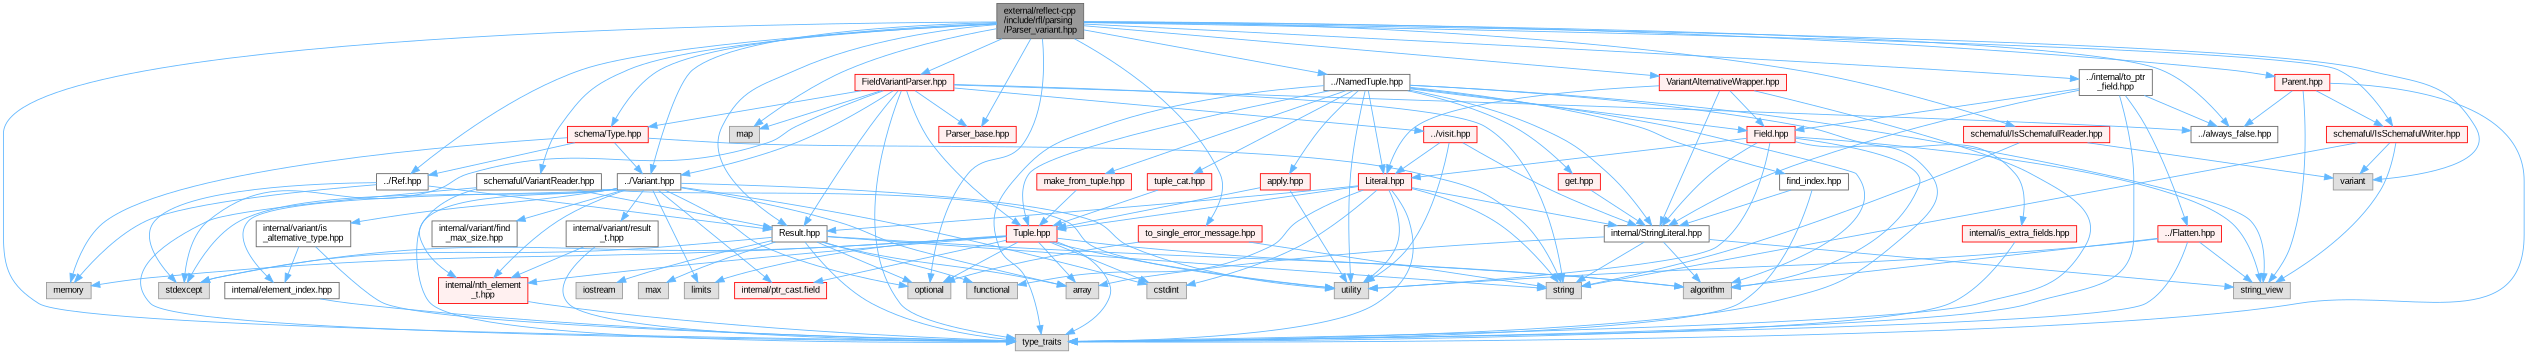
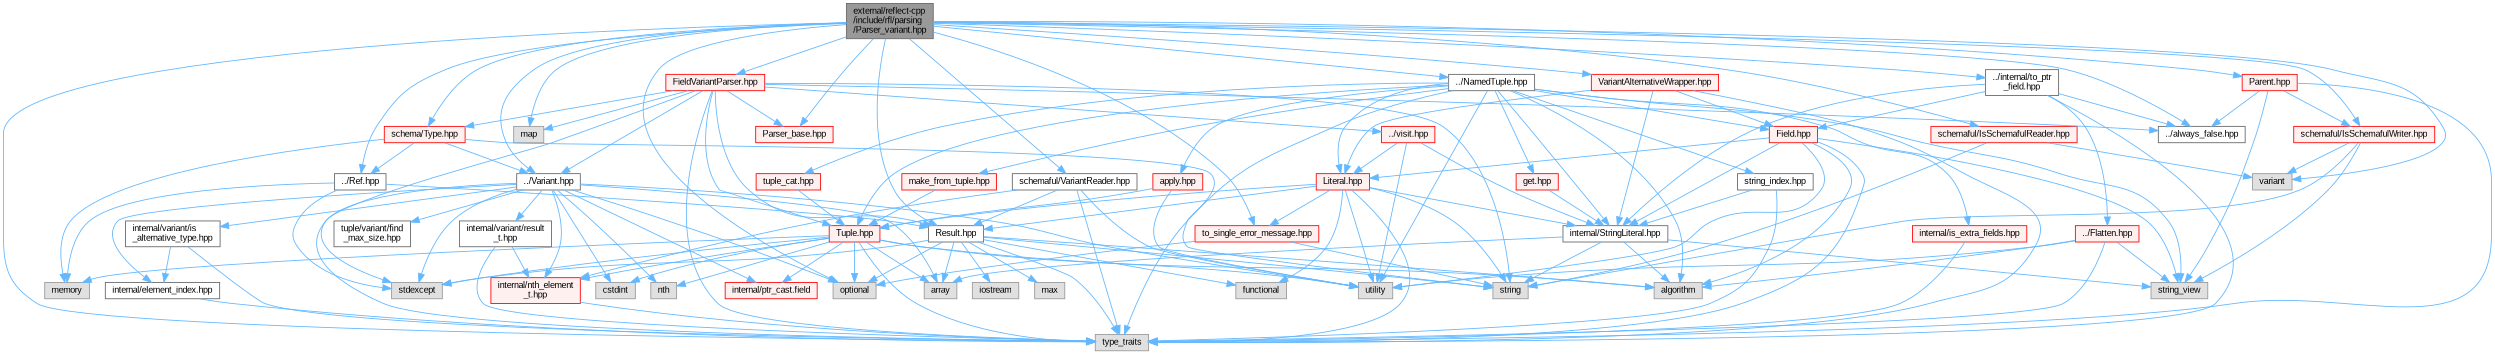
node "find_index.hpp": label "find_index.hpp" -> "string_index.hpp"
node "internal/variant/find _max_size.hpp": label "internal/variant/find _max_size.hpp" -> "tuple/variant/find _max_size.hpp"
edge "Literal.hpp" -> "cstdint": now "Literal.hpp" -> "to_single_error_message.hpp"
node "limits": label "limits" -> "nth"
